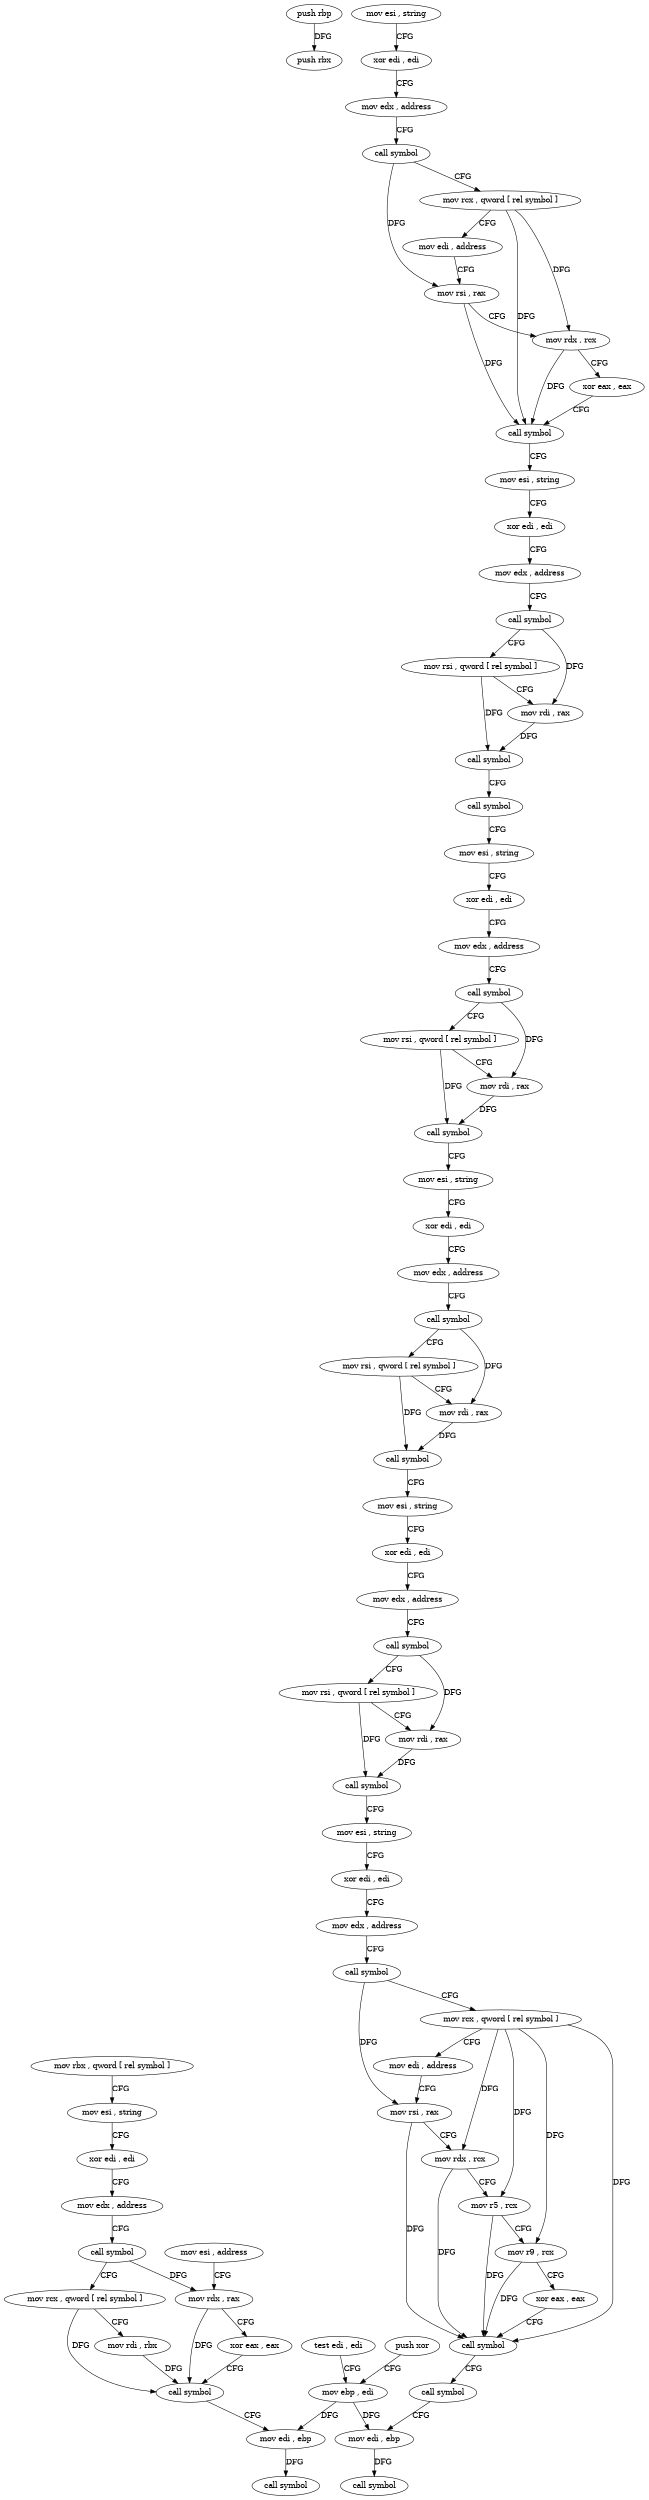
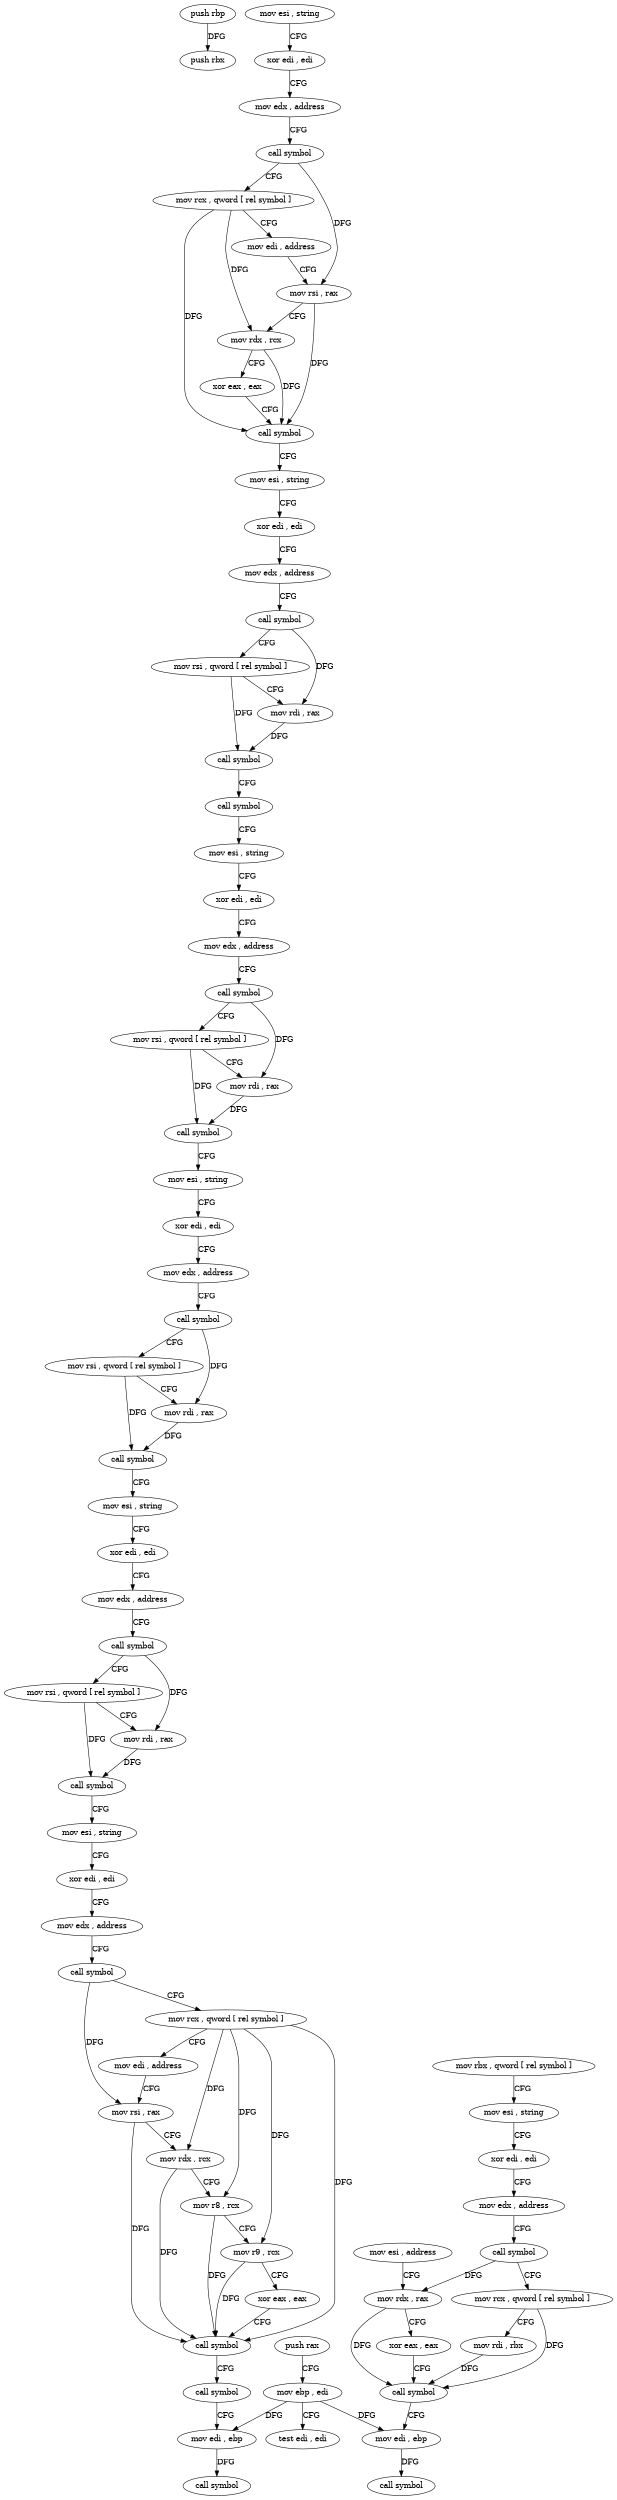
node "mov r5 , rcx": label "mov r5 , rcx" -> "mov r8 , rcx"
node "push xor": label "push xor" -> "push rax"
edge "test edi , edi" -> "mov ebp , edi": reversed
